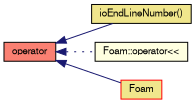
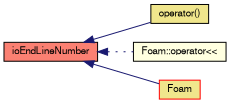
node "ioEndLineNumber()": label "ioEndLineNumber()" -> "operator()"
node "operator": label "operator" -> "ioEndLineNumber"
